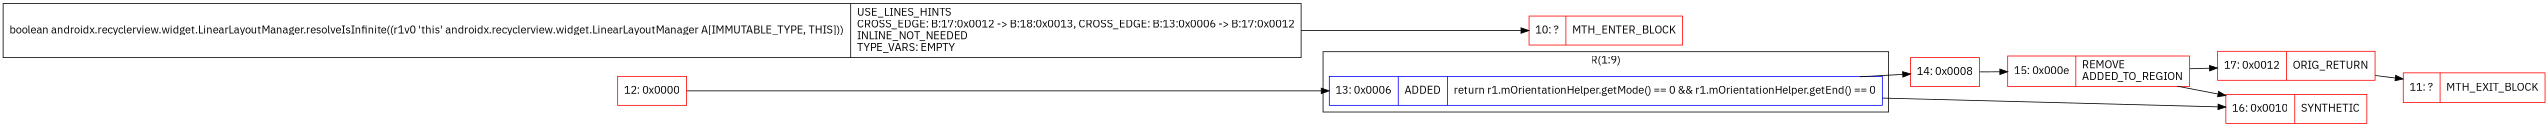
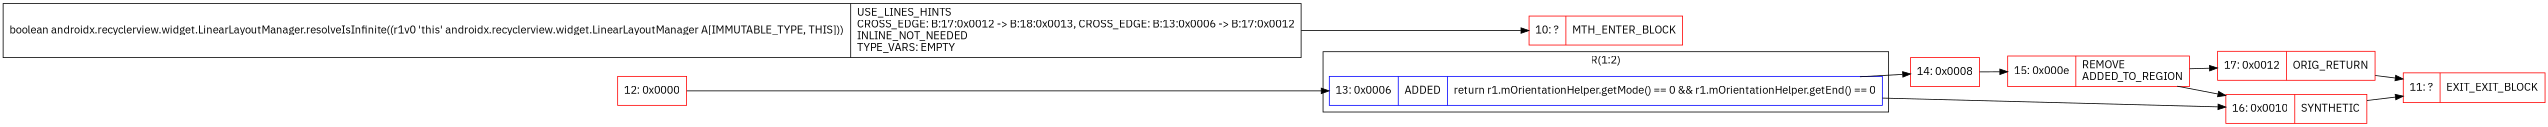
cluster "R(1:9)": label "R(1:9)" -> "R(1:2)"
node "11: ?": text "MTH_EXIT_BLOCK" -> "EXIT_EXIT_BLOCK"
edge "16: 0x0010" -> "11: ?": added
